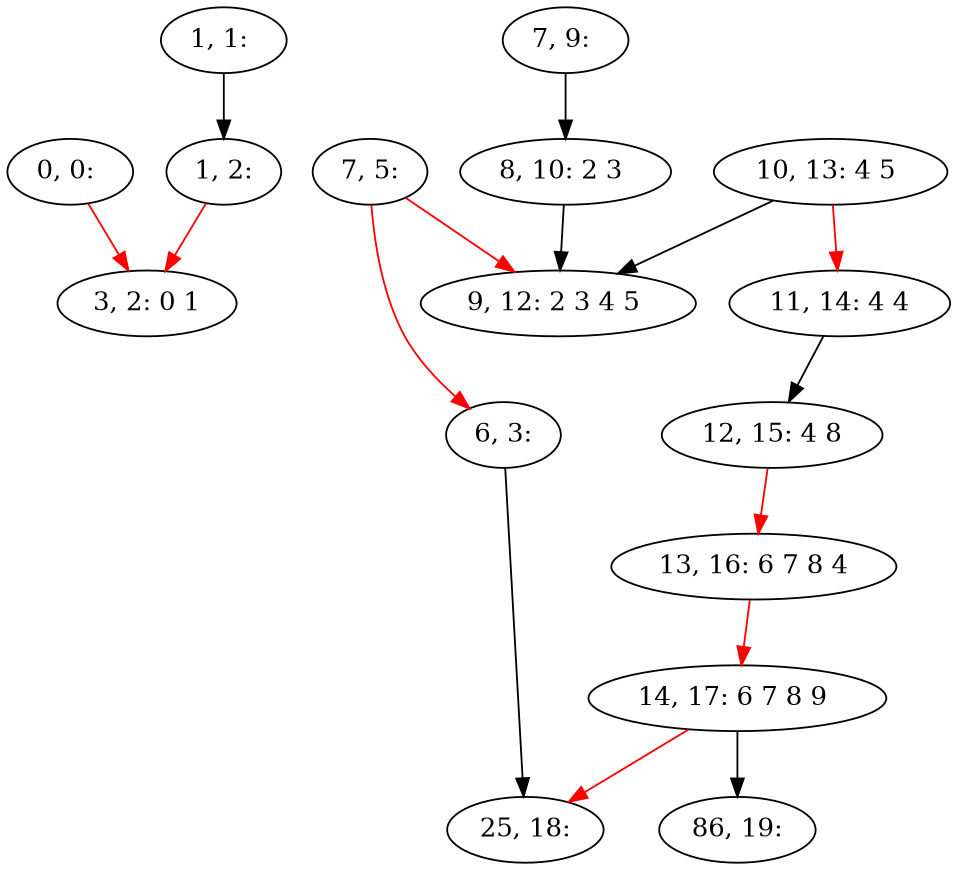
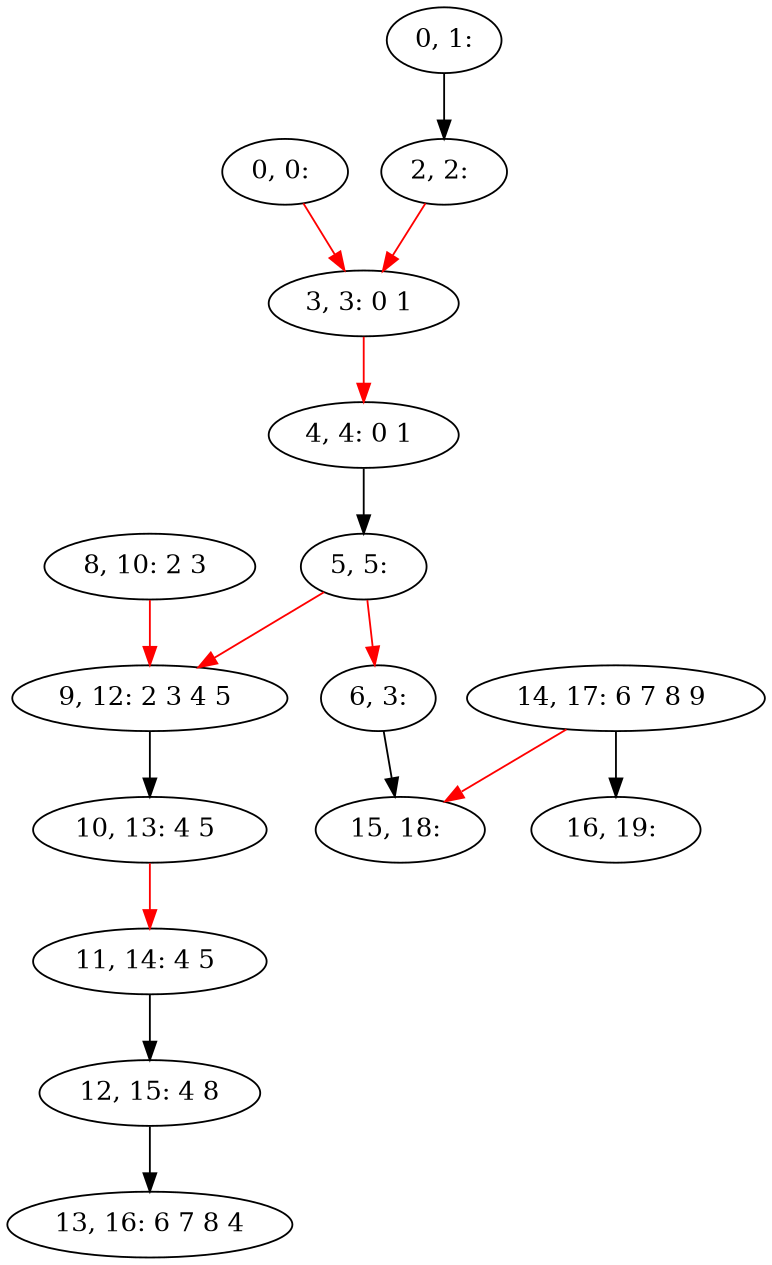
node "1, 1:": label "1, 1:" -> "0, 1:"
node "7, 9:": removed
node "1, 2:": label "1, 2:" -> "2, 2:"
node "7, 5:": label "7, 5:" -> "5, 5:"
edge "8, 10: 2 3" -> "9, 12: 2 3 4 5": color black -> red
edge "10, 13: 4 5" -> "9, 12: 2 3 4 5": reversed
node "3, 2: 0 1": label "3, 2: 0 1" -> "3, 3: 0 1"
node "11, 14: 4 4": label "11, 14: 4 4" -> "11, 14: 4 5"
node "4, 4: 0 1": added
edge "12, 15: 4 8" -> "13, 16: 6 7 8 4": color red -> black
edge "13, 16: 6 7 8 4" -> "14, 17: 6 7 8 9": removed
node "25, 18:": label "25, 18:" -> "15, 18:"
node "86, 19:": label "86, 19:" -> "16, 19:"
